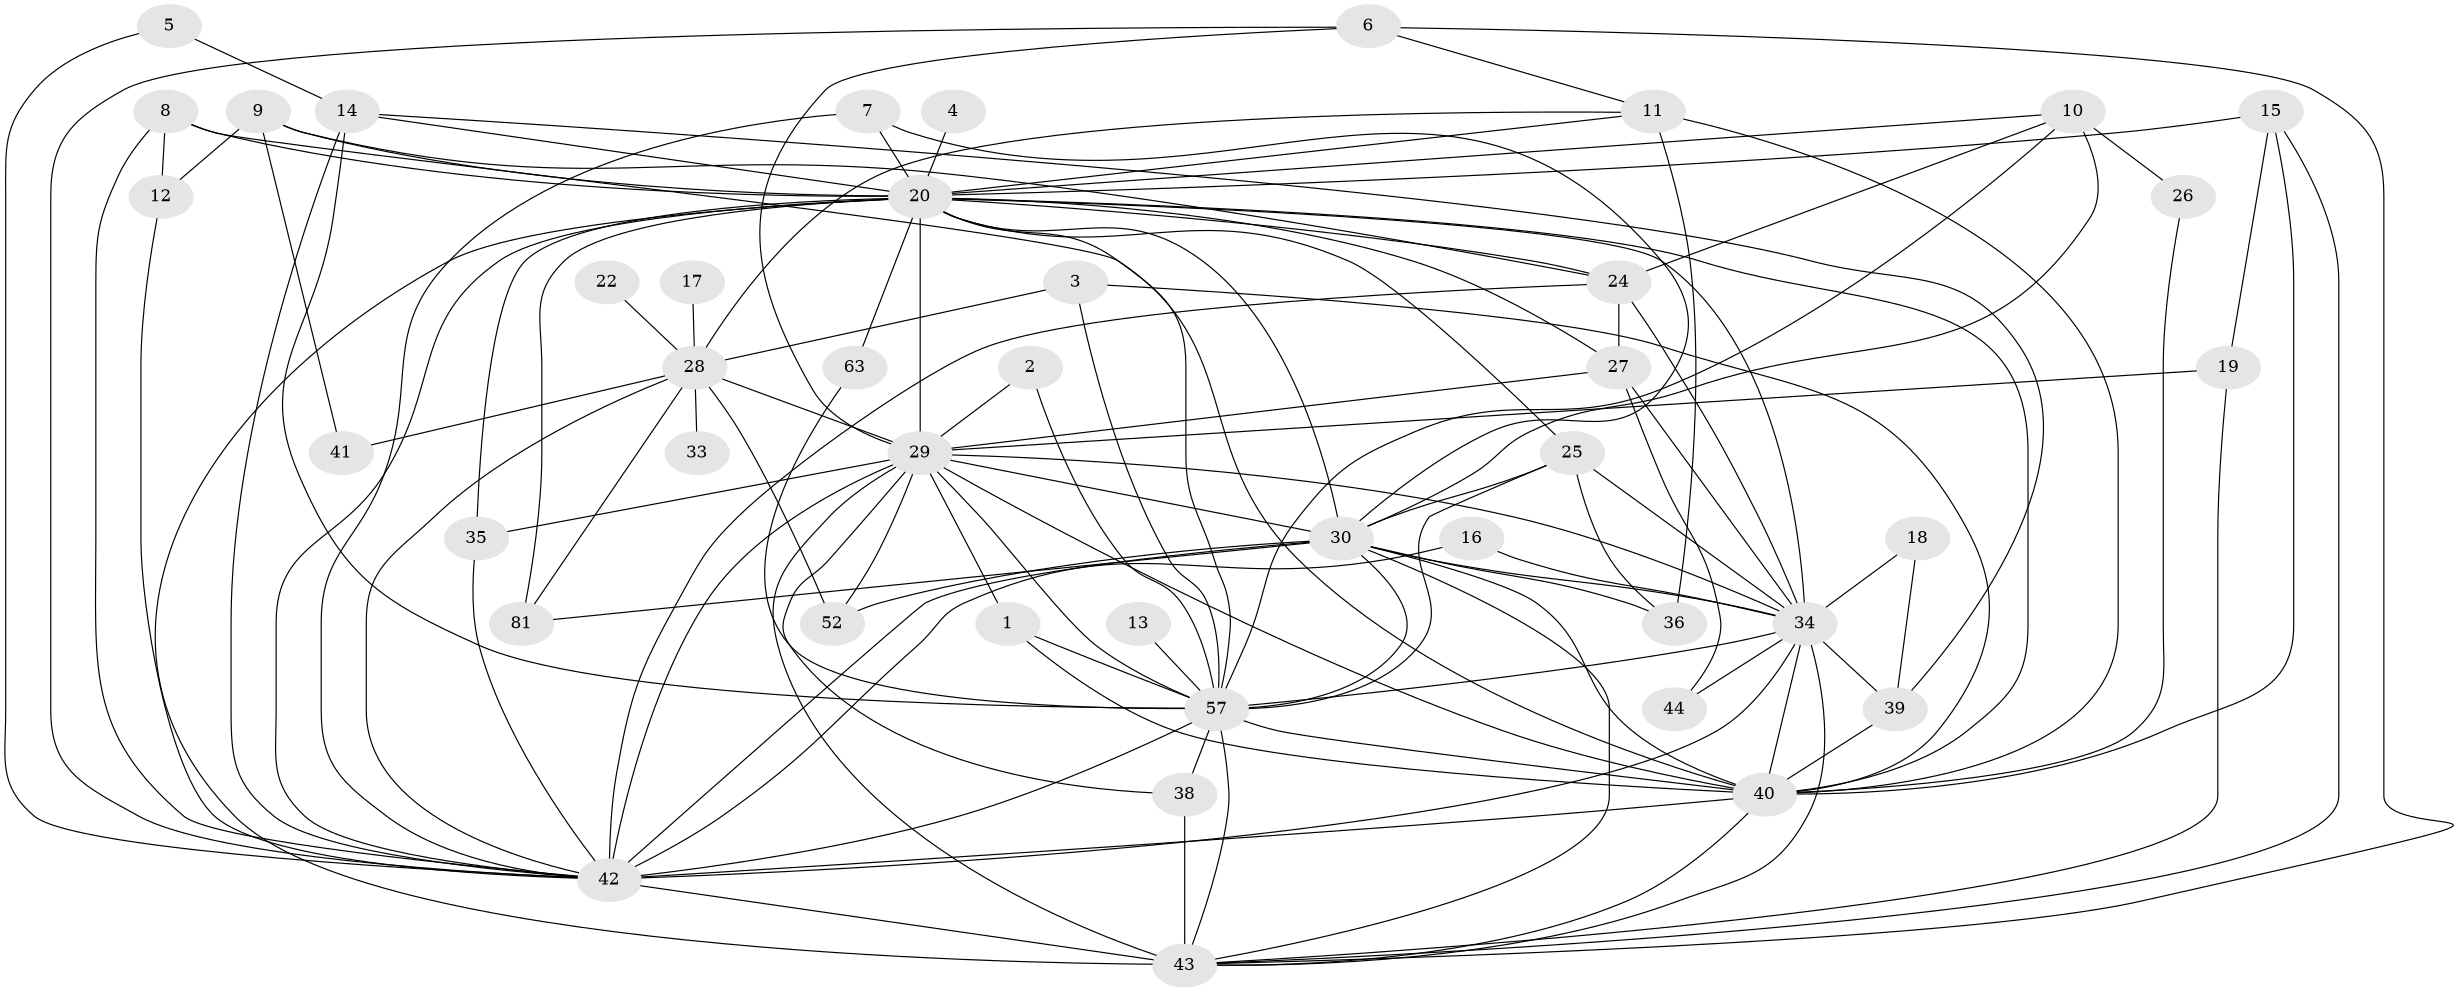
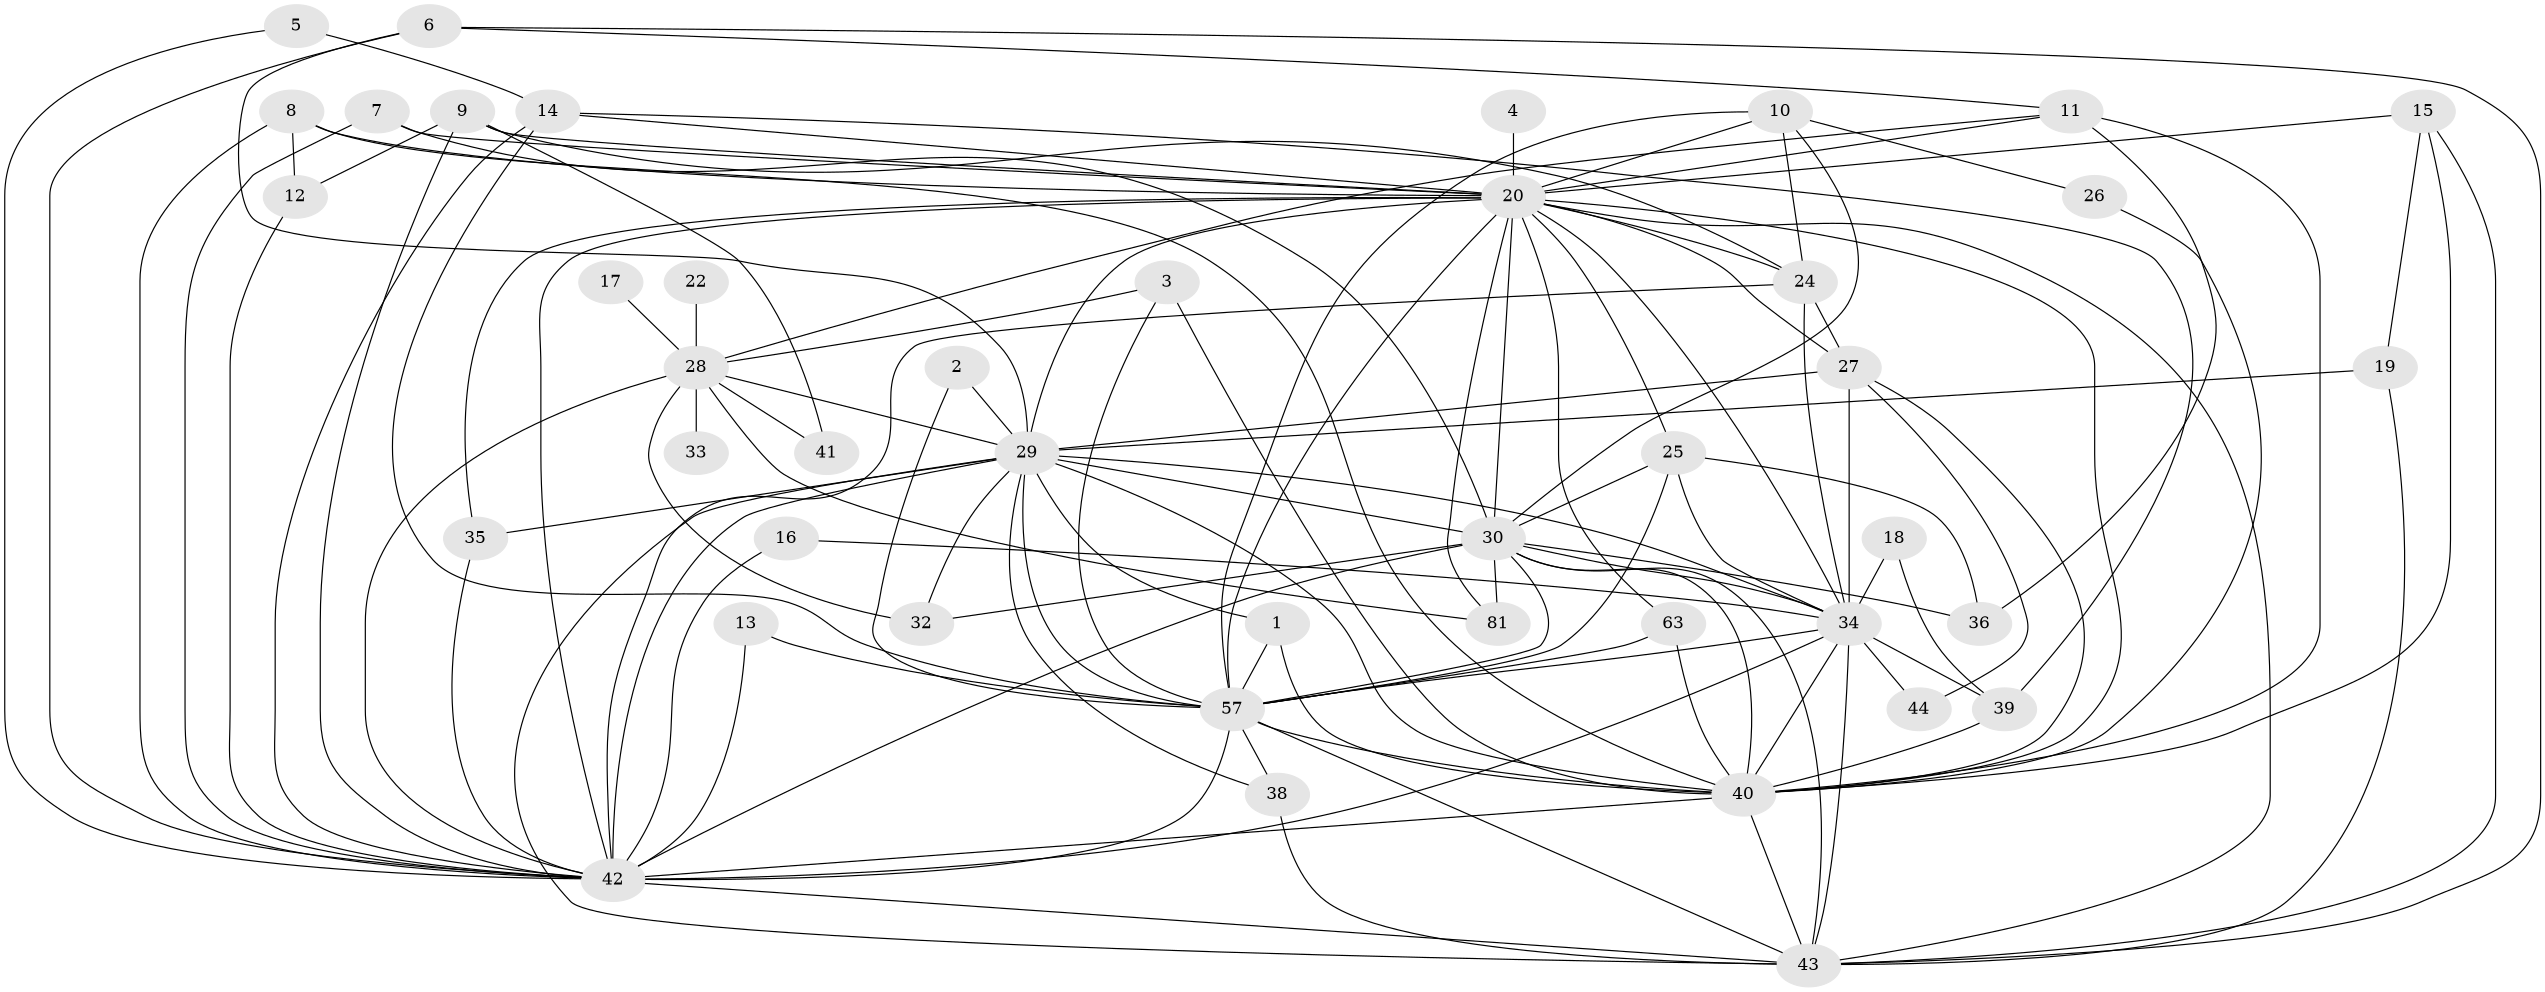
edge "9" -- "42": added
node "52": label "52" -> "32"
edge "27" -- "40": added
edge "63" -- "40": added
edge "13" -- "42": added
